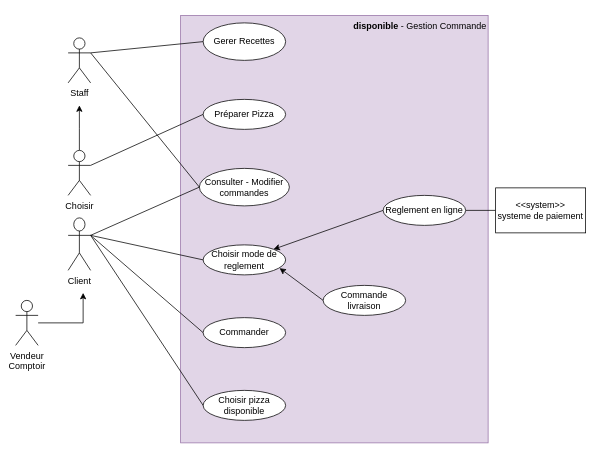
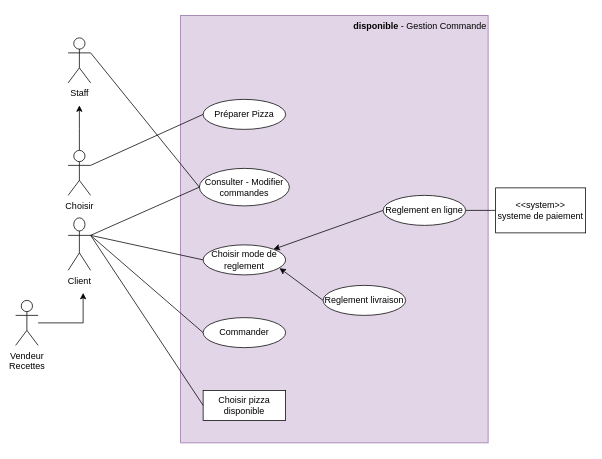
node "Gerer Recettes": removed
edge "Gerer Recettes" -- "Staff": removed
node "Commande livraison": label "Commande livraison" -> "Reglement livraison"
node "Vendeur Comptoir": label "Vendeur Comptoir" -> "Vendeur Recettes"
node "Choisir pizza disponible": shape ellipse -> rectangle
